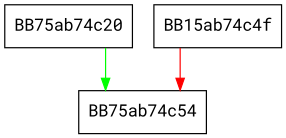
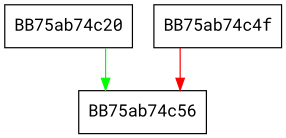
node "BB15ab74c4f": label "BB15ab74c4f" -> "BB75ab74c4f"
node "BB75ab74c54": label "BB75ab74c54" -> "BB75ab74c56"
